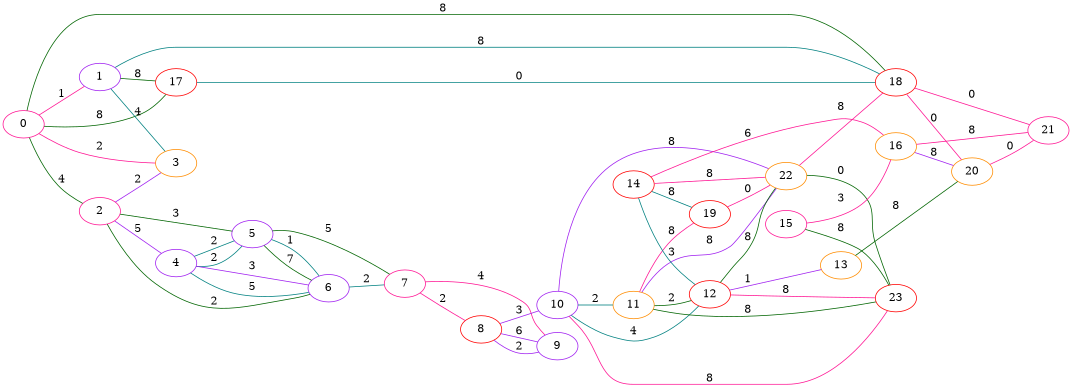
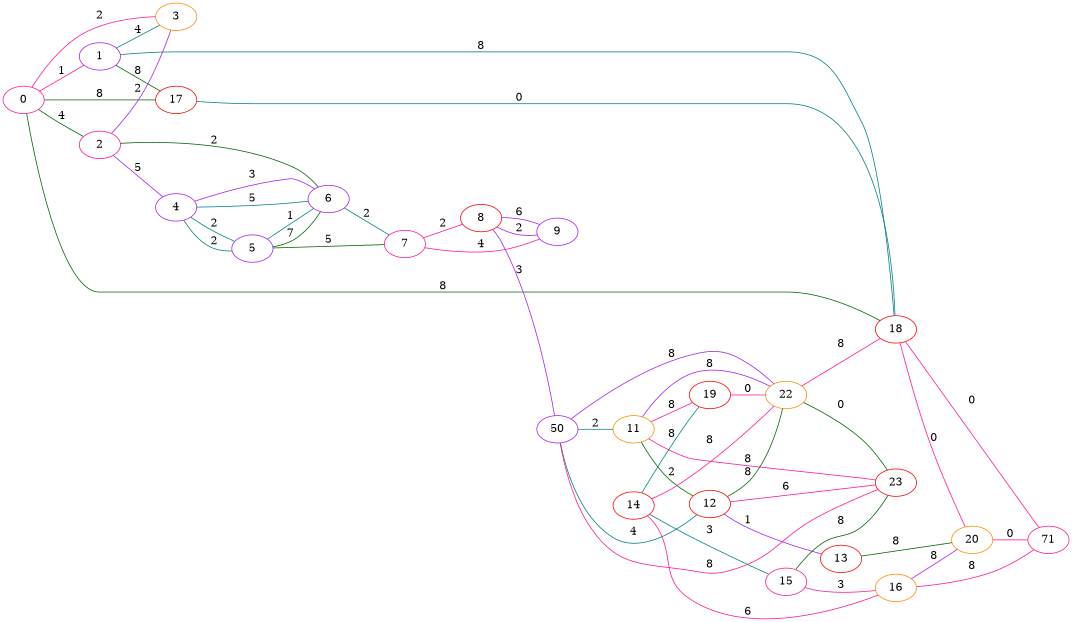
node "21": label "21" -> "71"
edge "2" -- "5": removed, label "3"
edge "14" -- "12": now "14" -- "15"
node "13": color darkorange -> red
edge "12" -- "23": label "8" -> "6"
node "10": label "10" -> "50"
edge "23" -- "11": color darkgreen -> deeppink
